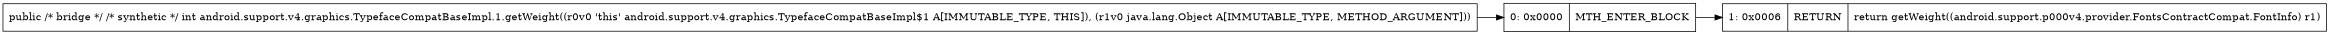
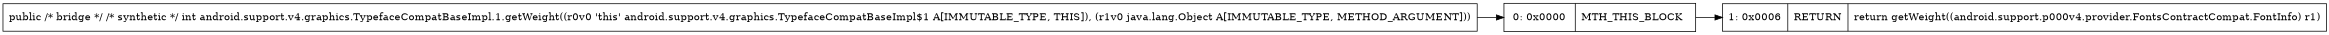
node "0: 0x0000": text "MTH_ENTER_BLOCK" -> "MTH_THIS_BLOCK"
